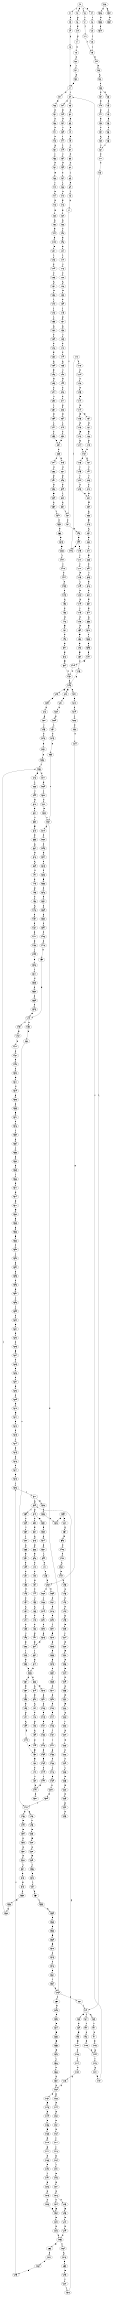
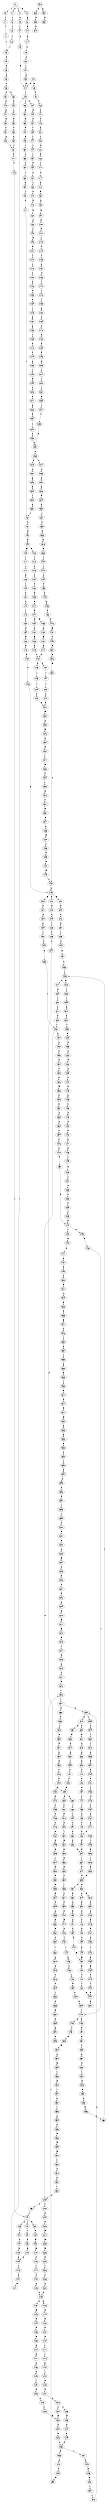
edge "S17" -> "S21": reversed
edge "S112" -> "S106": reversed
edge "S359" -> "S348": reversed
edge "S474" -> "S485": now "S474" -> "S486"
